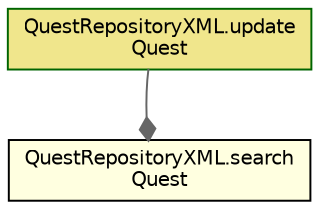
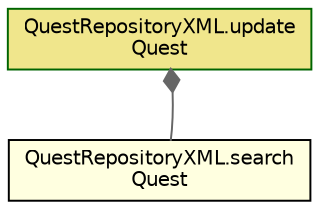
edge "QuestRepositoryXML.update Quest" -> "QuestRepositoryXML.search Quest": reversed
